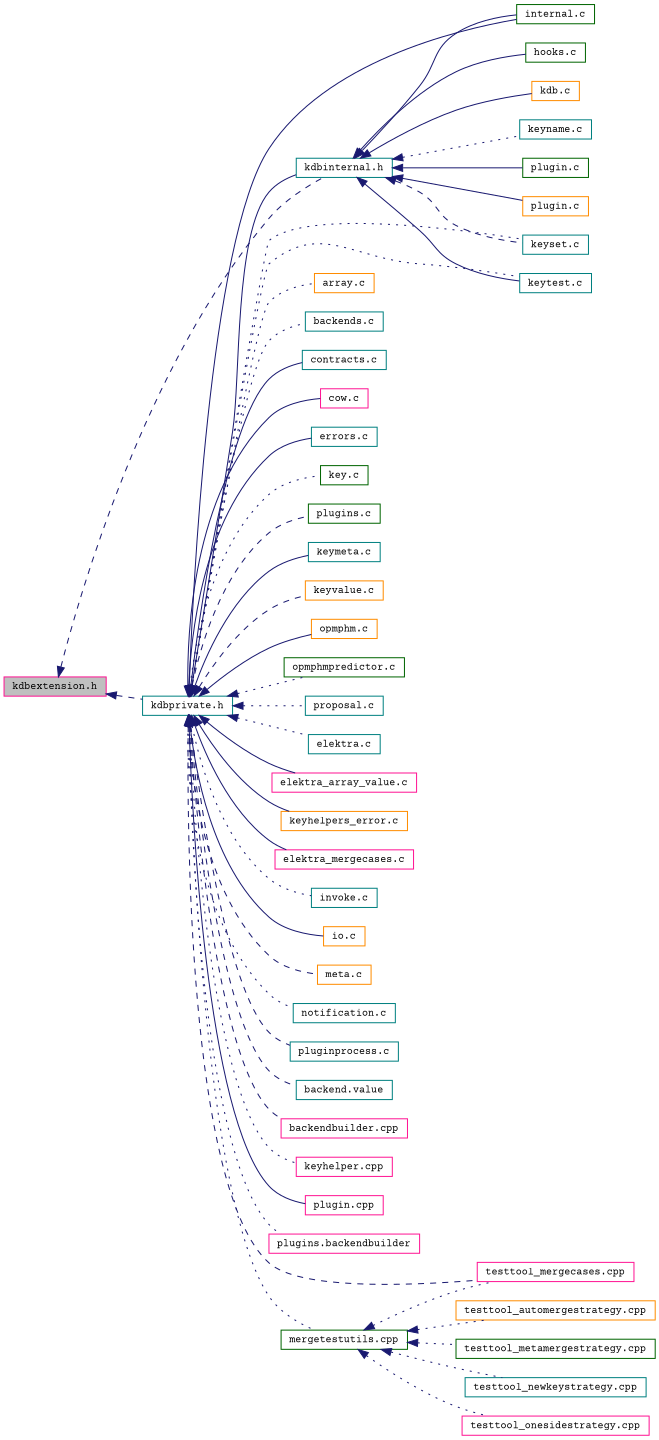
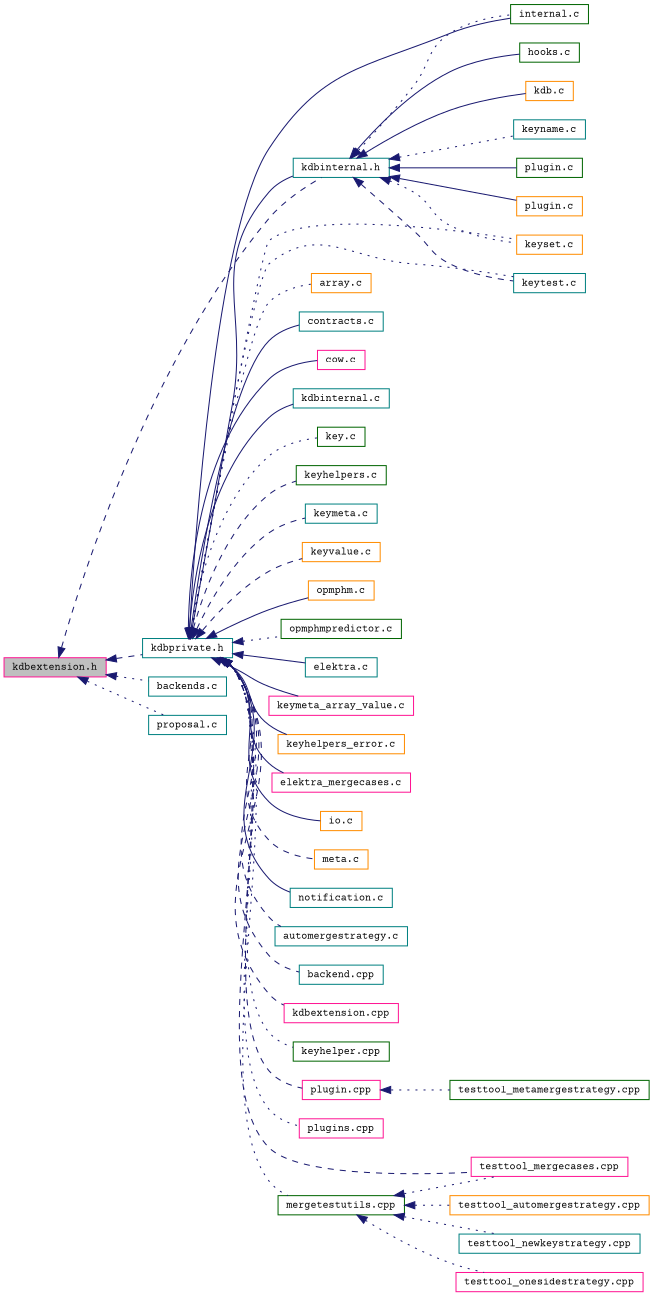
edge "internal.c" -> "kdbinternal.h": style solid -> dotted
edge "keyset.c" -> "kdbinternal.h": style dashed -> dotted
node "keyset.c": color teal -> darkorange
edge "keytest.c" -> "kdbinternal.h": style solid -> dashed
node "errors.c": label "errors.c" -> "kdbinternal.c"
edge "backends.c" -> "kdbprivate.h": now "backends.c" -> "kdbextension.h"
node "plugins.c": label "plugins.c" -> "keyhelpers.c"
edge "keymeta.c" -> "kdbprivate.h": style solid -> dashed
edge "proposal.c" -> "kdbprivate.h": now "proposal.c" -> "kdbextension.h"
edge "elektra.c" -> "kdbprivate.h": style dotted -> solid
node "elektra_array_value.c": label "elektra_array_value.c" -> "keymeta_array_value.c"
edge "notification.c" -> "kdbprivate.h": style dotted -> solid
node "invoke.c": removed
edge "plugin.cpp" -> "kdbprivate.h": style solid -> dashed
node "pluginprocess.c": label "pluginprocess.c" -> "automergestrategy.c"
node "backend.value": label "backend.value" -> "backend.cpp"
node "backendbuilder.cpp": label "backendbuilder.cpp" -> "kdbextension.cpp"
node "keyhelper.cpp": color deeppink -> darkgreen
node "plugins.backendbuilder": label "plugins.backendbuilder" -> "plugins.cpp"
edge "testtool_metamergestrategy.cpp" -> "mergetestutils.cpp": now "testtool_metamergestrategy.cpp" -> "plugin.cpp"
